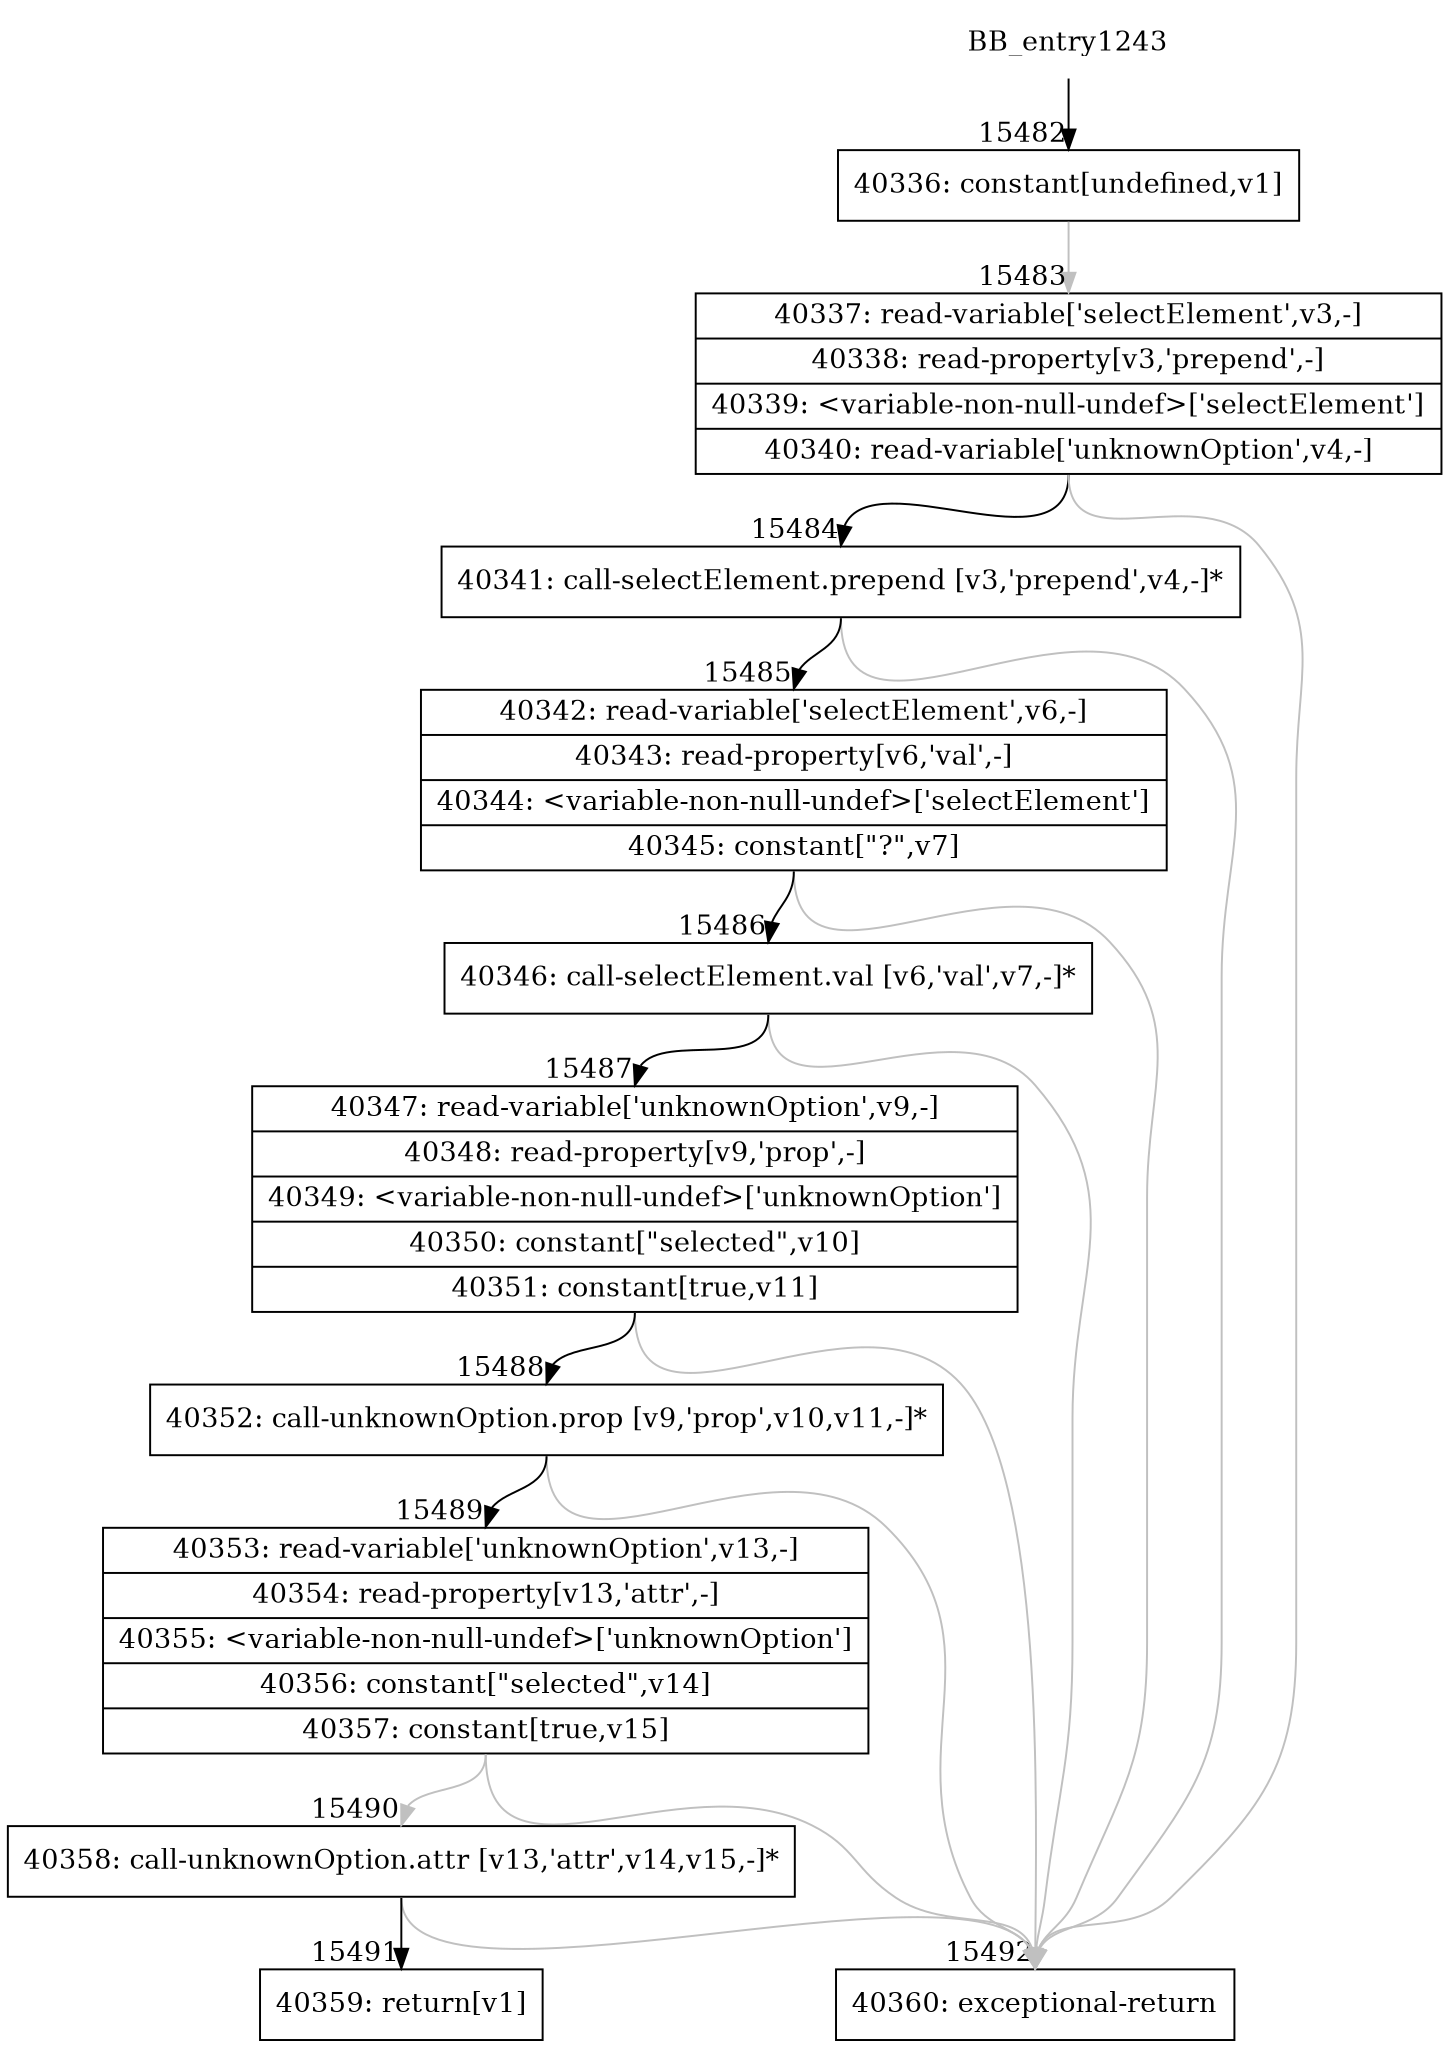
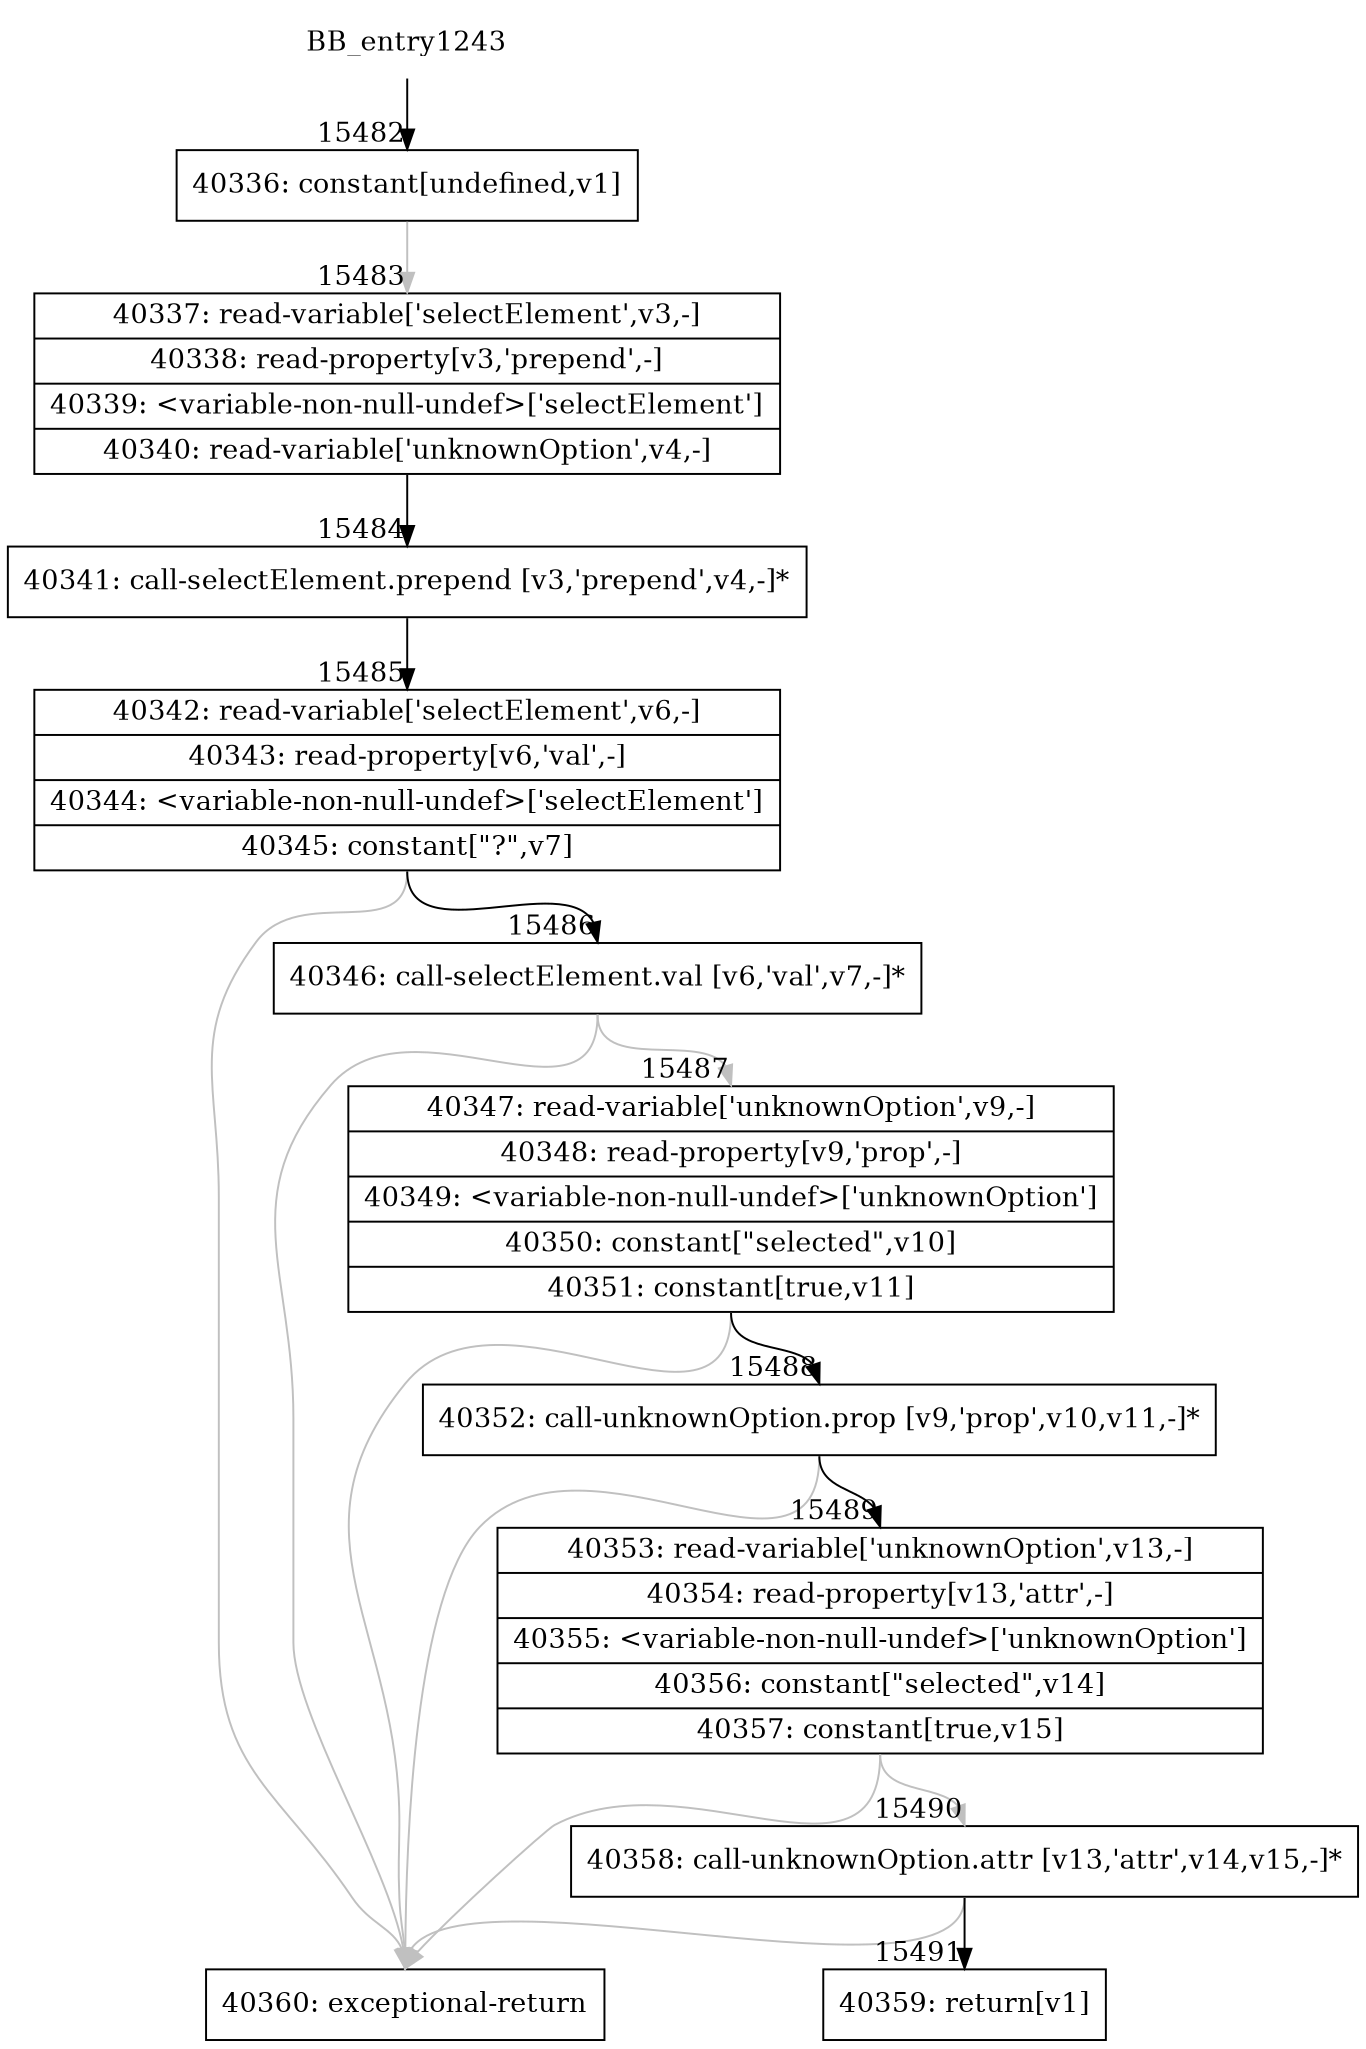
edge "40346: call-selectElement.val [v6,'val',v7,-]*" -> "40347: read-variable['unknownOption',v9,-]": color black -> gray
edge "40341: call-selectElement.prepend [v3,'prepend',v4,-]*" -> "40360: exceptional-return": removed
edge "40337: read-variable['selectElement',v3,-]" -> "40360: exceptional-return": removed
